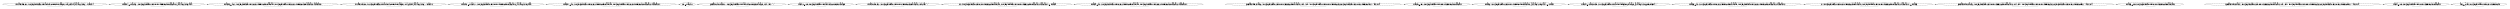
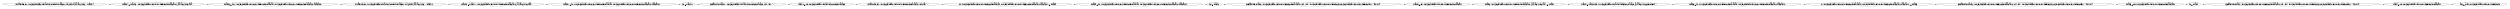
node "dc2 = $stack8": added
node "dc = $stack4": added
